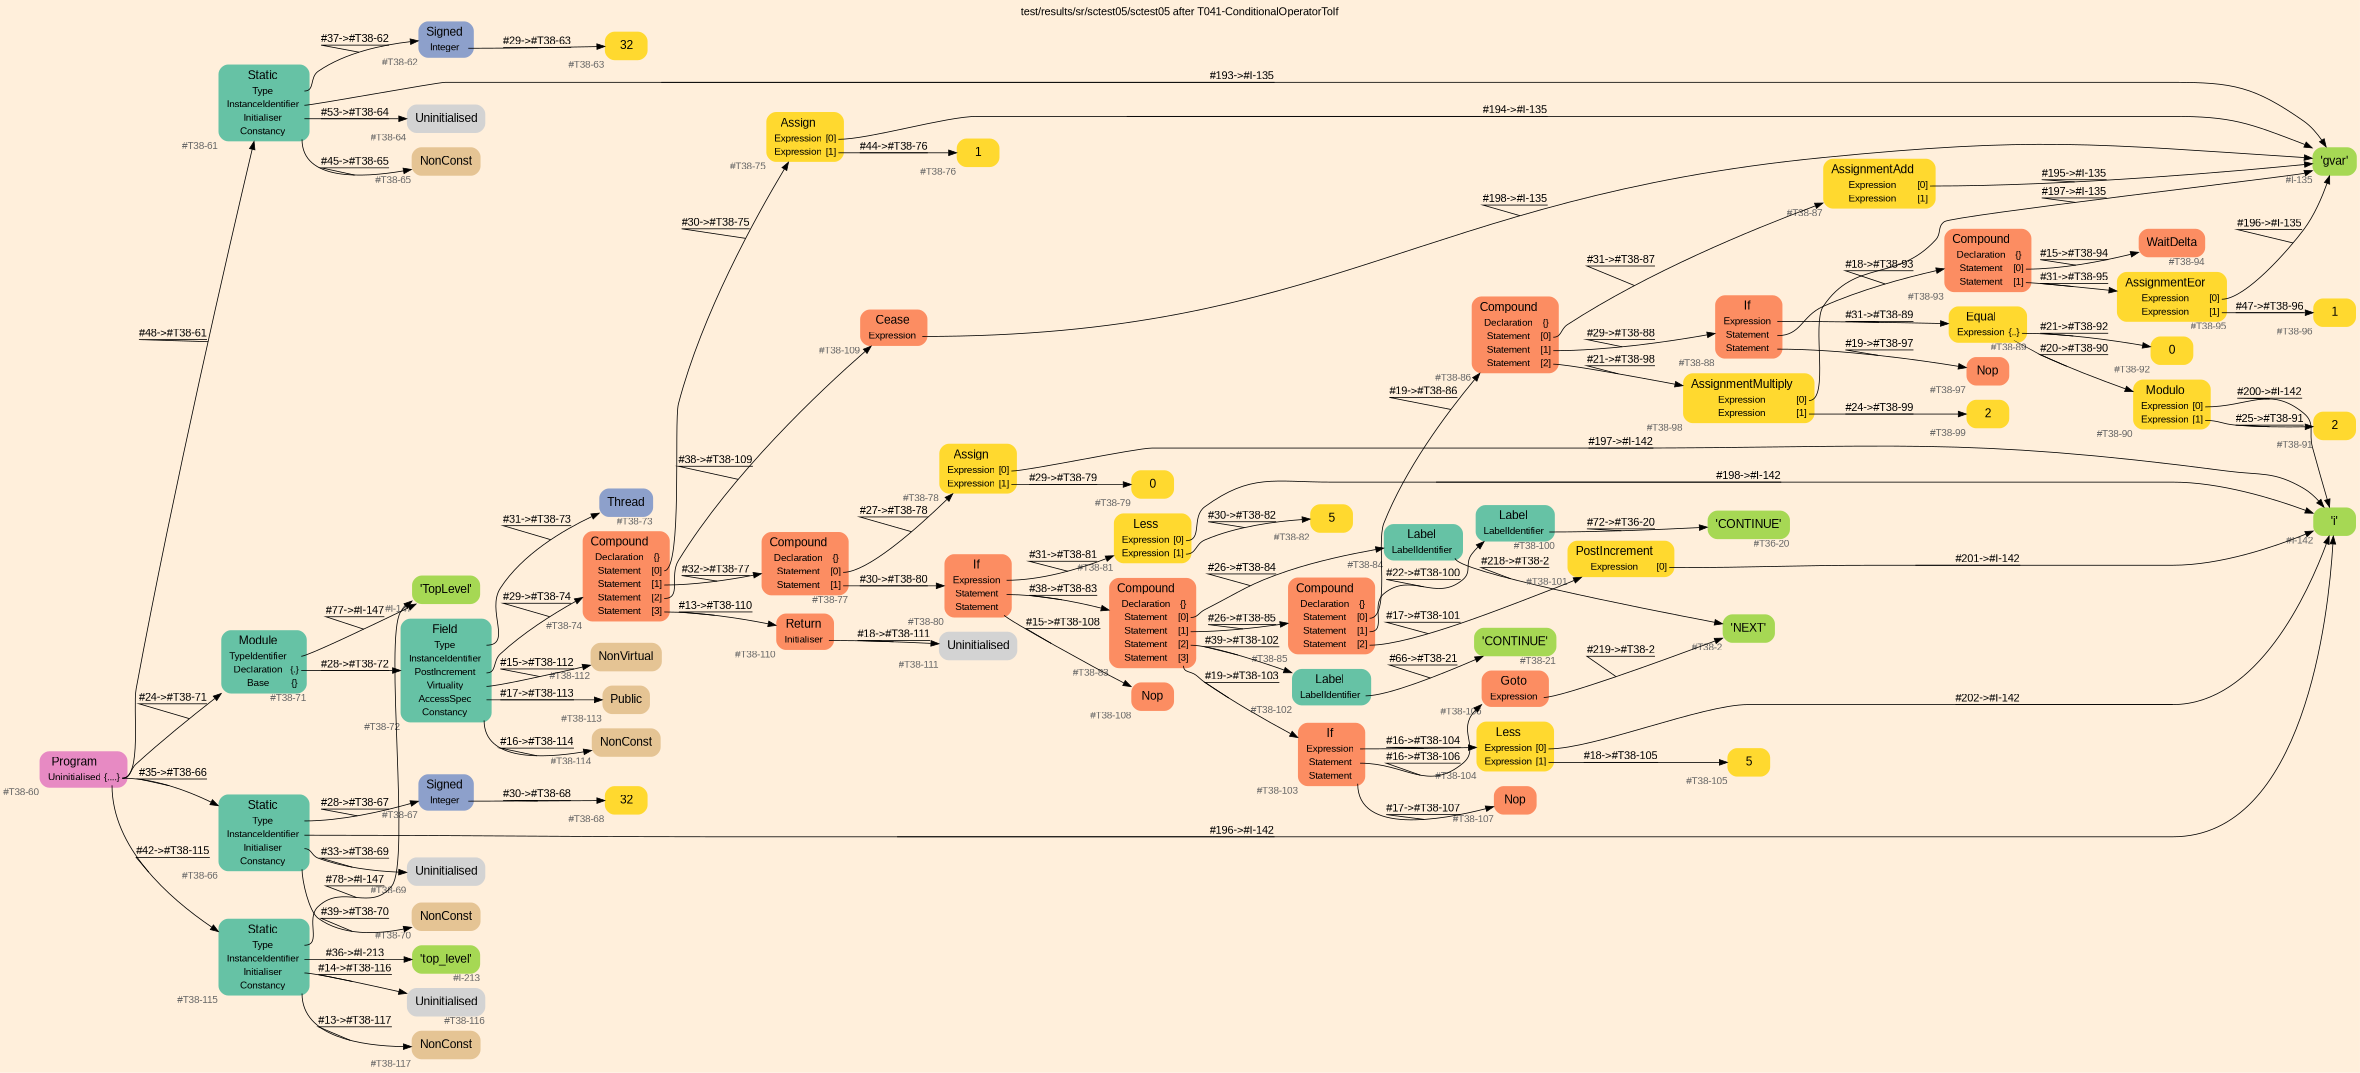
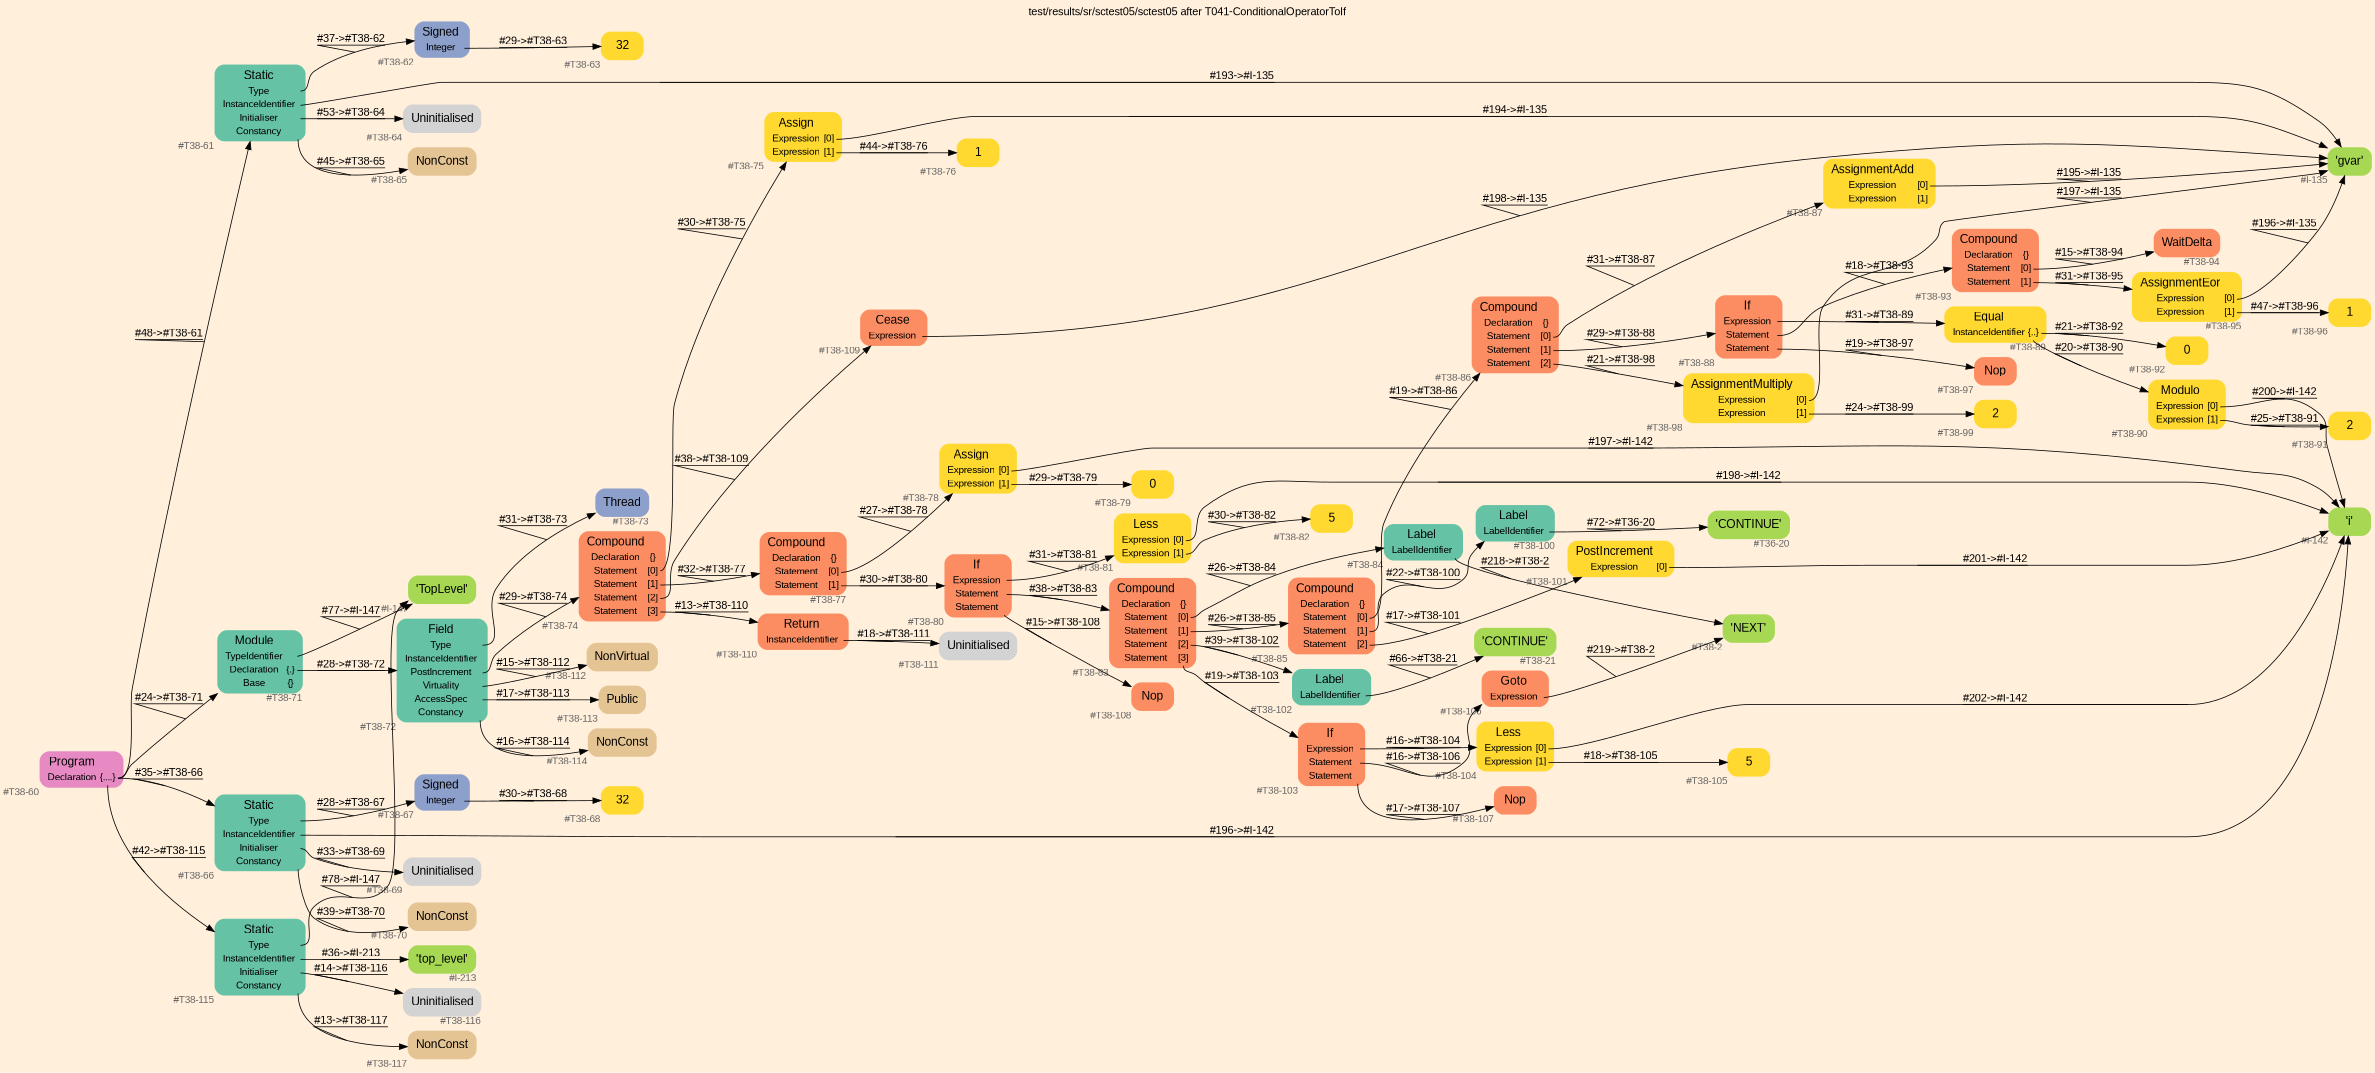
node "Equal": text "Expression" -> "InstanceIdentifier"
node "Return": text "Initialiser" -> "InstanceIdentifier"
node "Program": text "Uninitialised" -> "Declaration"
